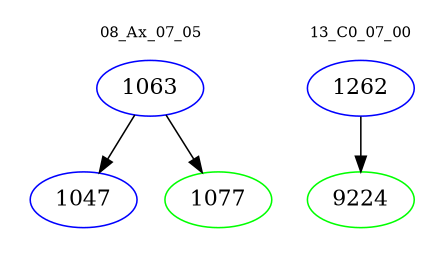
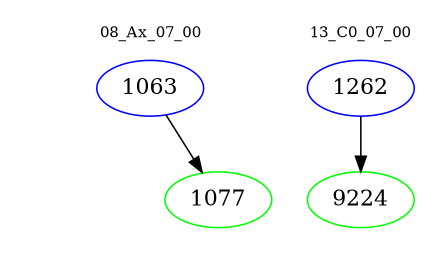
cluster "08_Ax_07_05": label "08_Ax_07_05" -> "08_Ax_07_00"
node "1047": removed
